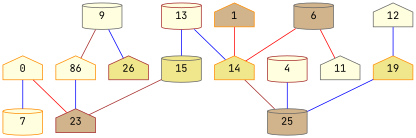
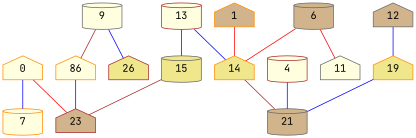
node "12": fillcolor lightyellow -> tan
node "25": label "25" -> "21"
